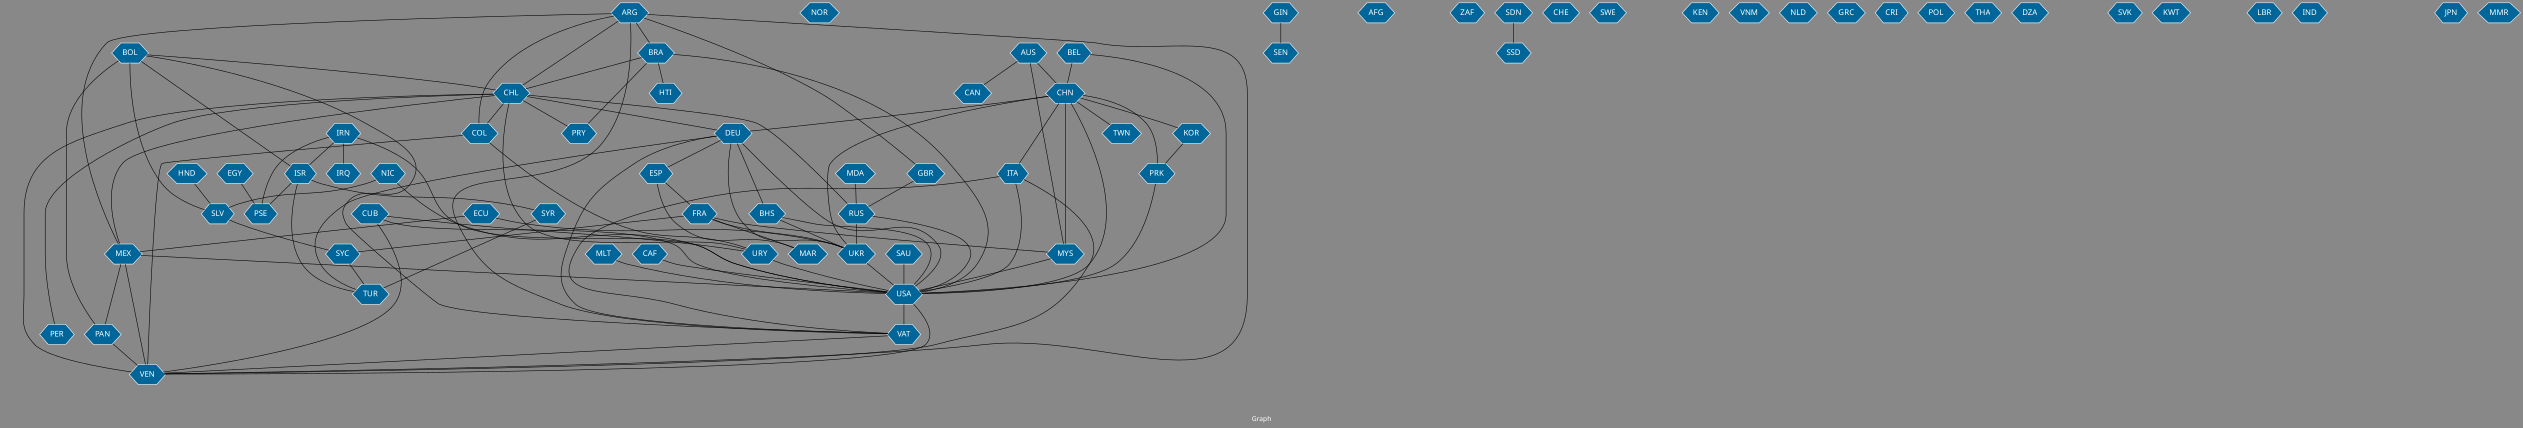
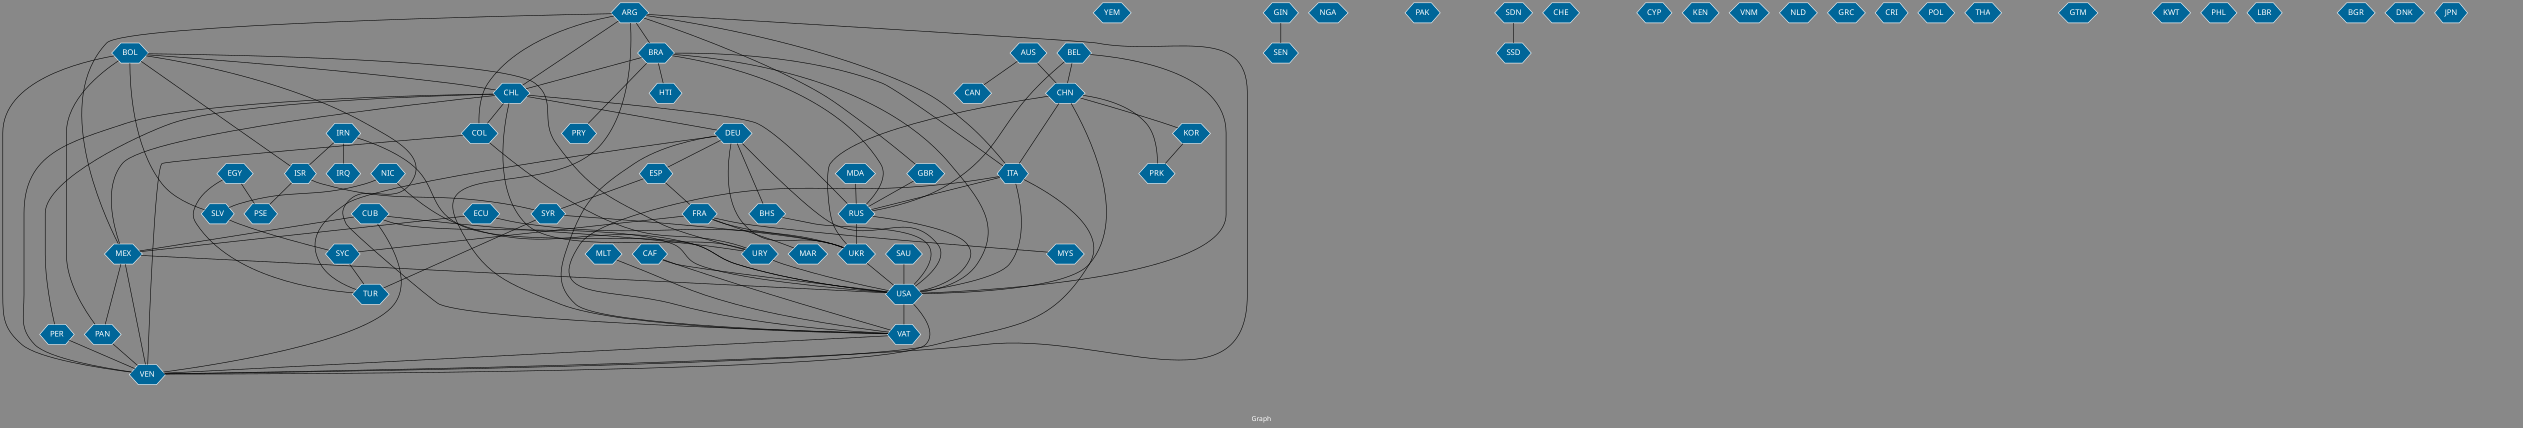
node "NOR": removed
node "YEM": added
node "NGA": added
node "AFG": removed
node "PAK": added
node "ZAF": removed
node "SWE": removed
node "CYP": added
node "DZA": removed
node "GTM": added
node "SVK": removed
node "PHL": added
node "IND": removed
node "BGR": added
node "DNK": added
node "MMR": removed
edge "ARG" -- "ITA": added
edge "BOL" -- "URY": added
edge "BRA" -- "ITA": added
edge "BRA" -- "RUS": added
edge "CHL" -- "PRY": removed
edge "CHN" -- "DEU": removed
node "TWN": removed
edge "AUS" -- "MYS": removed
edge "BEL" -- "RUS": added
edge "IRN" -- "PSE": removed
node "HND": removed
edge "CHN" -- "MYS": removed
edge "ITA" -- "RUS": added
edge "BOL" -- "VEN": added
edge "ESP" -- "MAR": now "ESP" -- "SYR"
edge "CUB" -- "MEX": added
edge "BHS" -- "UKR": now "SYR" -- "UKR"
edge "ISR" -- "TUR": now "EGY" -- "TUR"
edge "MYS" -- "USA": removed
edge "PRK" -- "USA": removed
edge "MLT" -- "USA": now "MLT" -- "VAT"
edge "CAF" -- "VAT": added
edge "PER" -- "VEN": added
